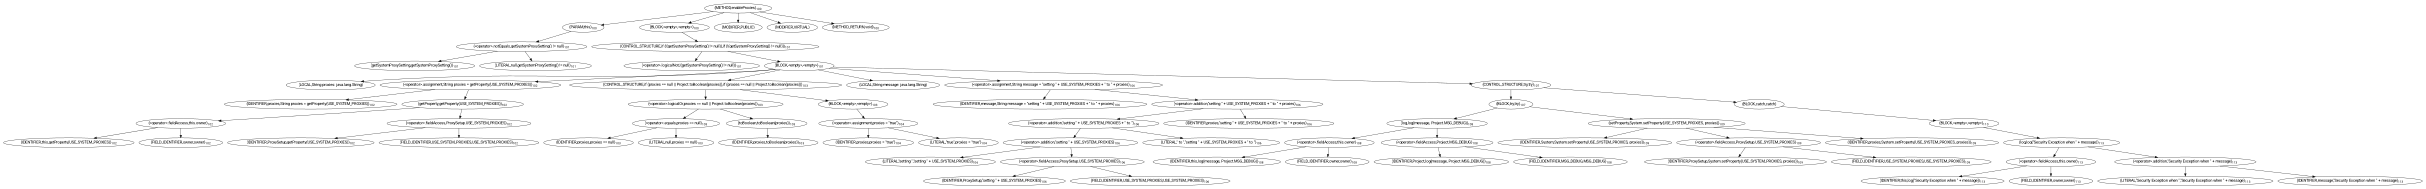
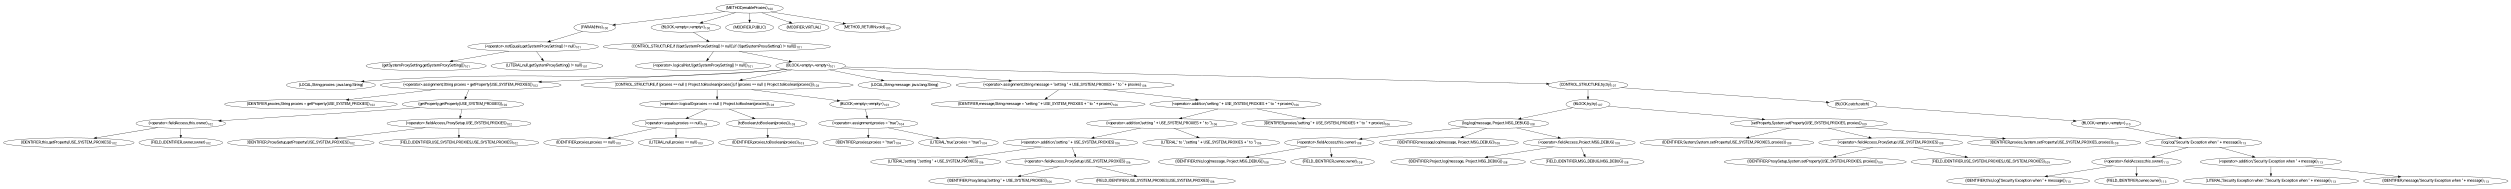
node "(IDENTIFIER,message,log(message, Project.MSG_DEBUG))": added
